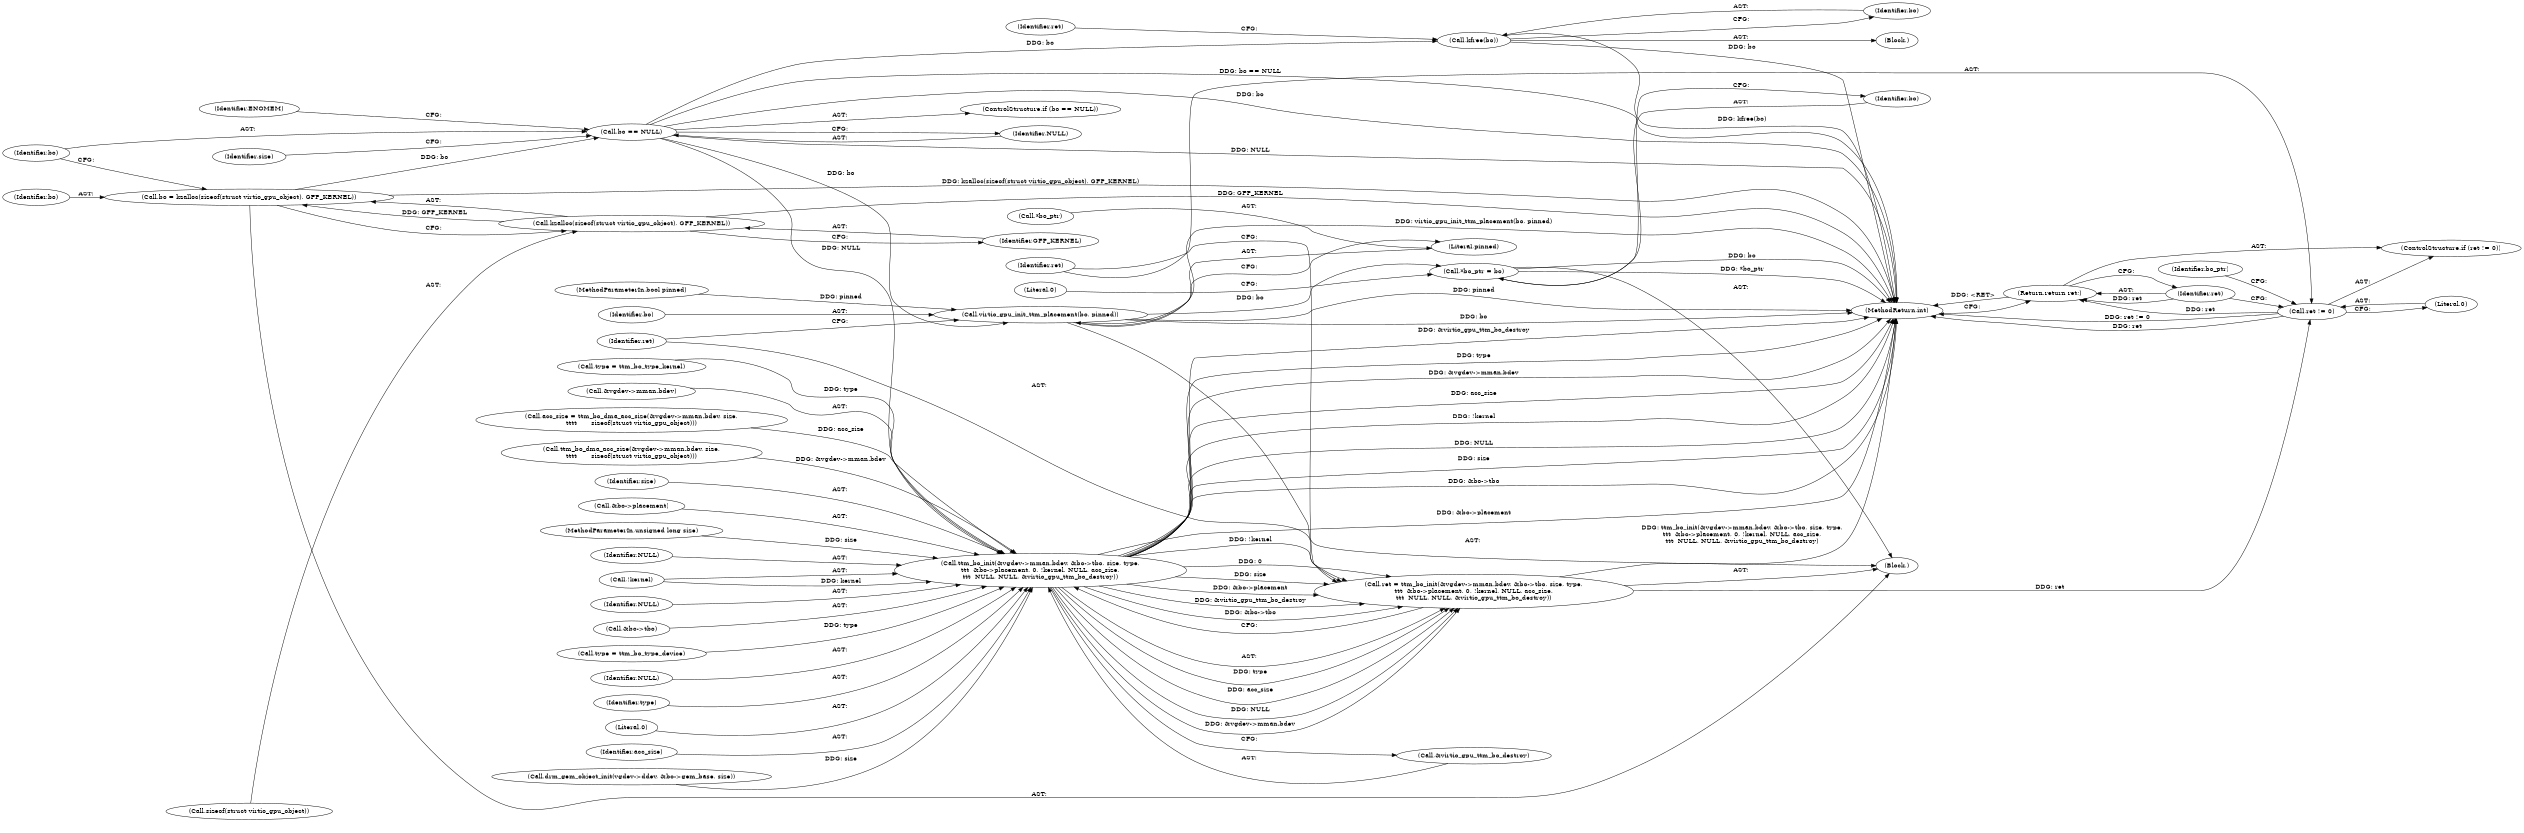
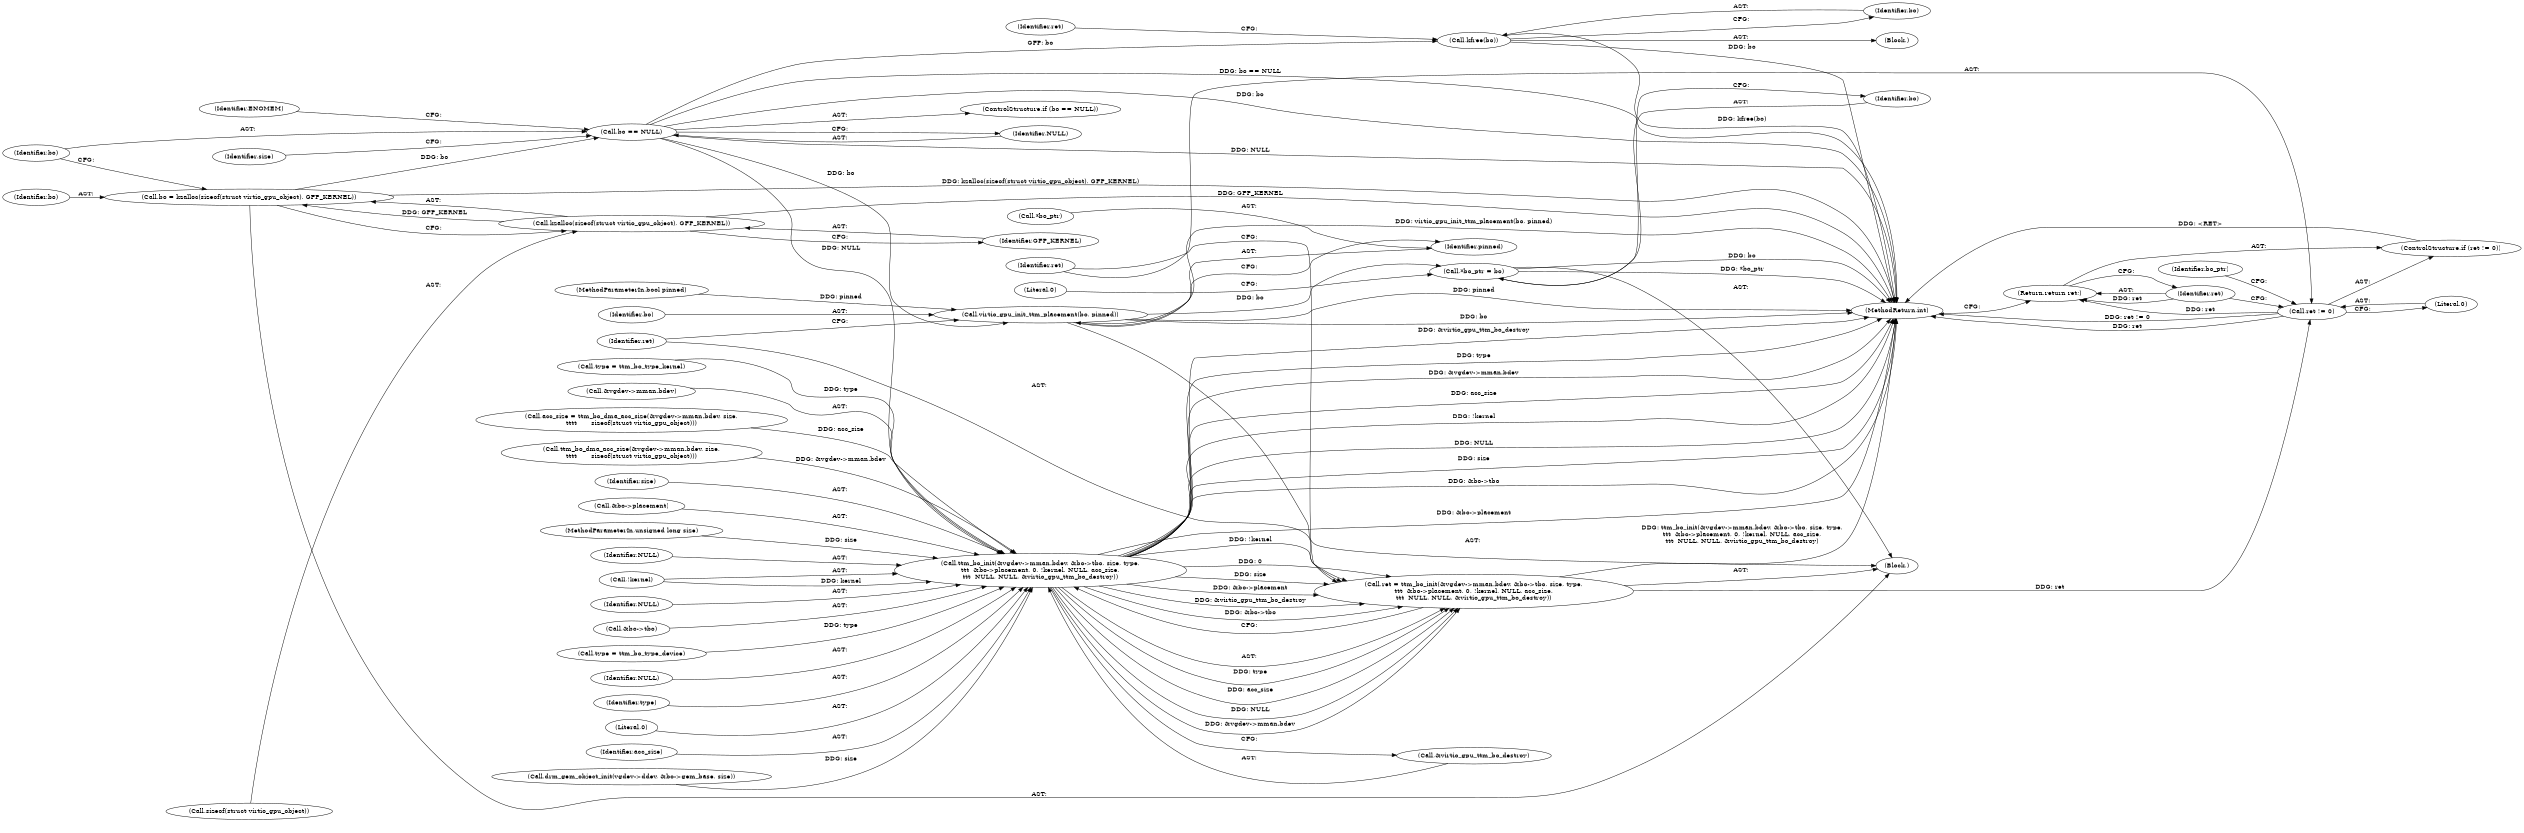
edge "(Call,bo == NULL)" -> "(Call,kfree(bo))": label "DDG: bo" -> "GFP: bo"
node "(Literal,pinned)": label "(Literal,pinned)" -> "(Identifier,pinned)"
edge "(Return,return ret;)" -> "(MethodReturn,int)": now "(ControlStructure,if (ret != 0))" -> "(MethodReturn,int)"
